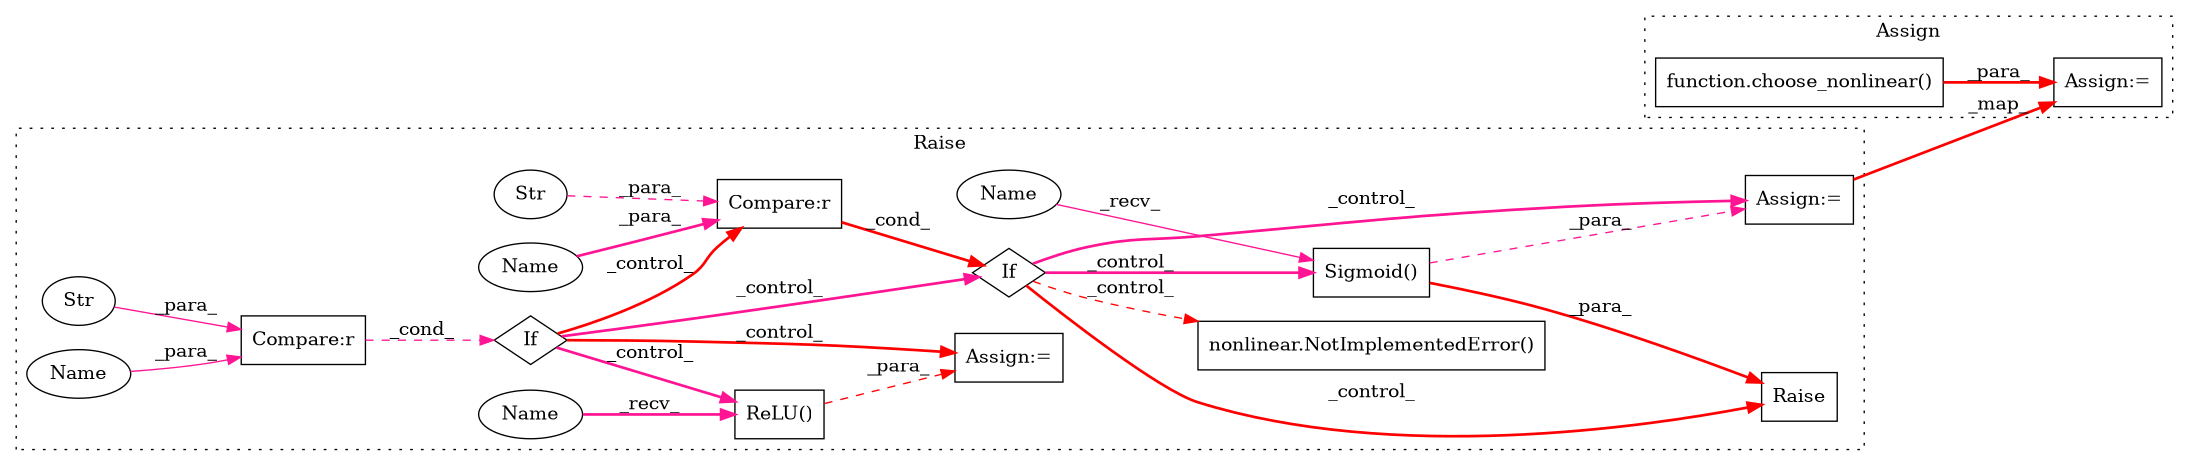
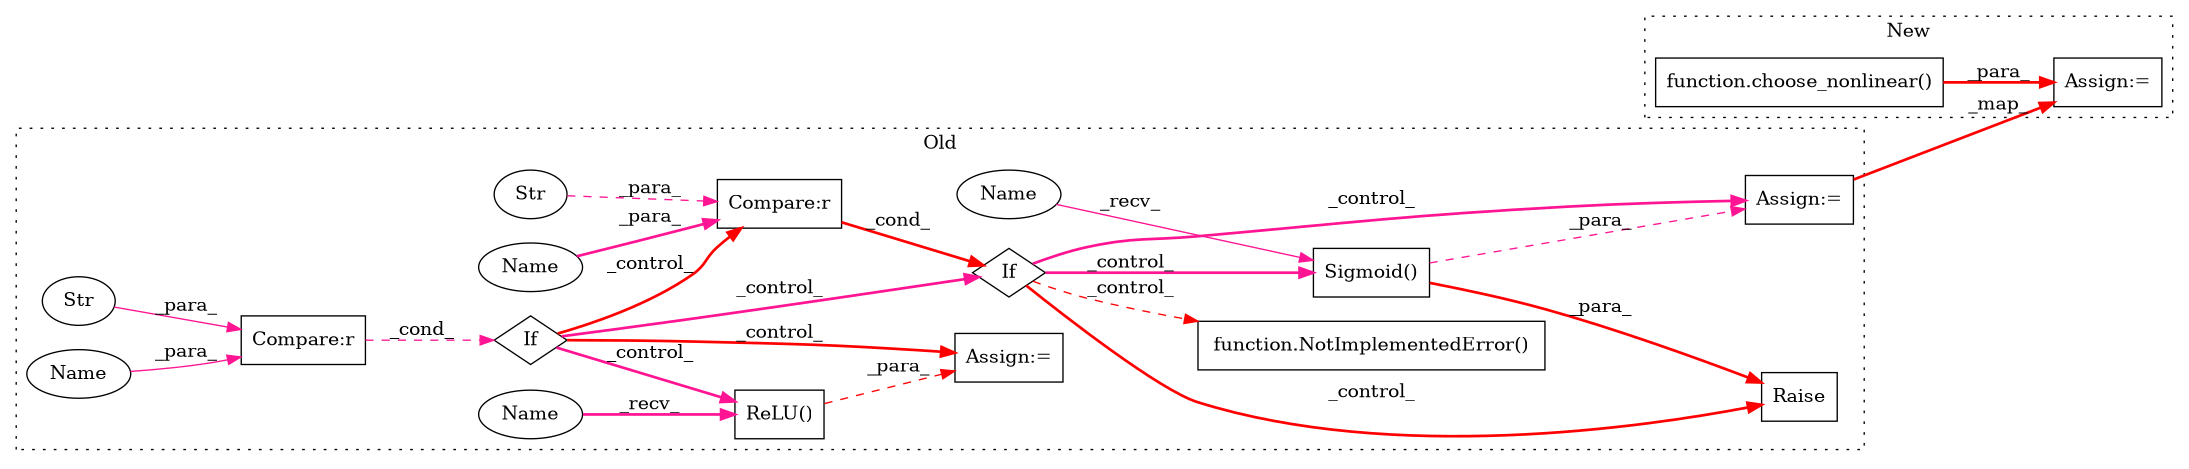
cluster "Assign": label "Assign" -> "New"
cluster "Raise": label "Raise" -> "Old"
node "nonlinear.NotImplementedError()": label "nonlinear.NotImplementedError()" -> "function.NotImplementedError()"
